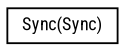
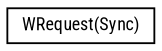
node "Sync(Sync)": label "Sync(Sync)" -> "WRequest(Sync)"
